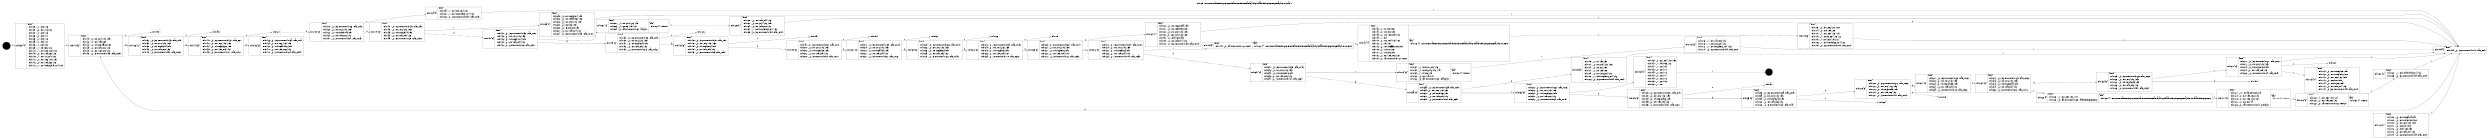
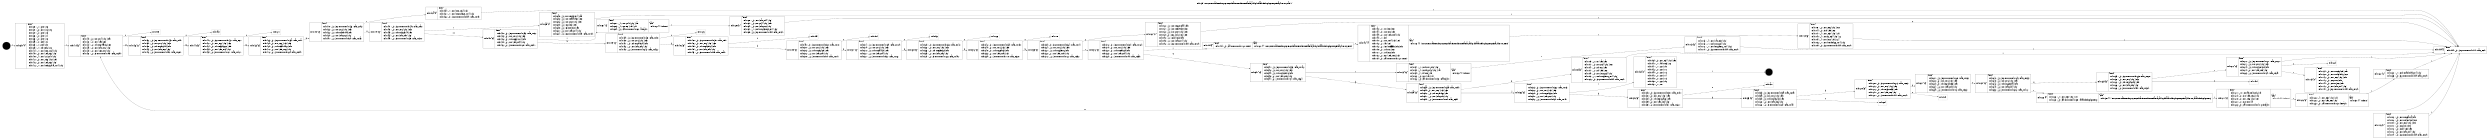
edge "0x401871" -> "0x40147e [25]": now "0x401465 [25]" -> "0x40147e [25]"
